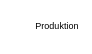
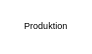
node "Produktion": moved (57, 27) -> (45, 27)
